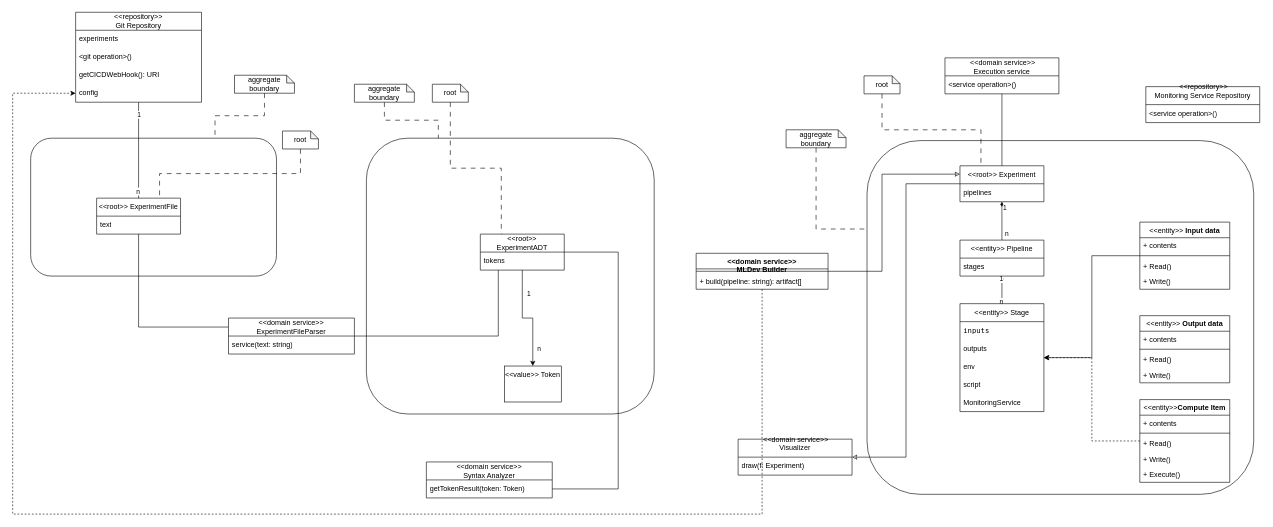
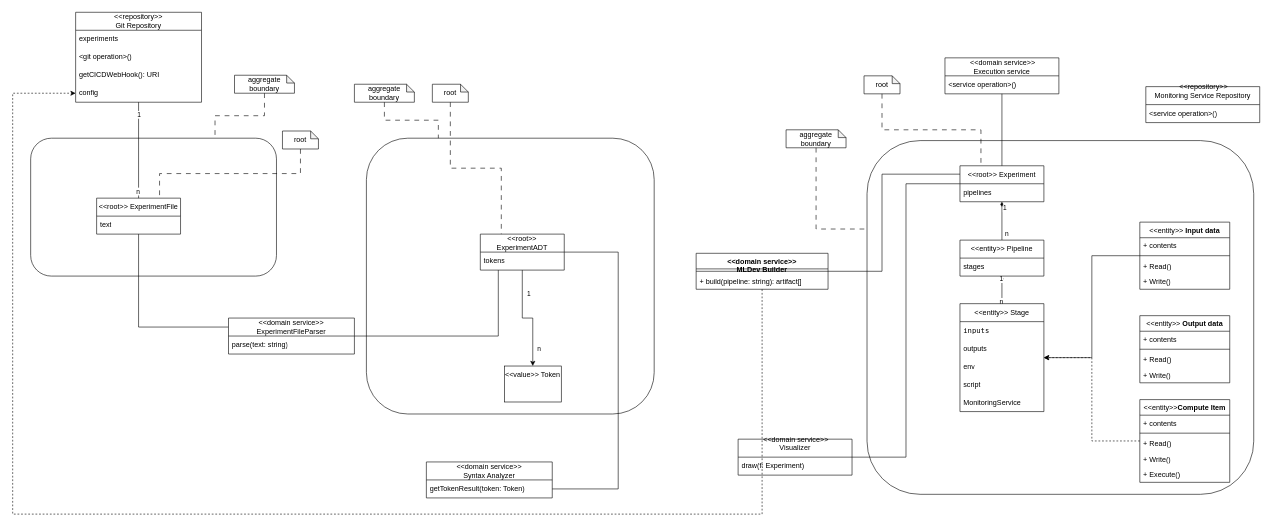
edge "<<domain service>> MLDev Builder" -> "<<root>> Experiment": arrowhead classic -> none
node "service(text: string)": label "service(text: string)" -> "parse(text: string)"
edge "<<root>> Experiment" -> "<<domain service>> Visualizer": arrowhead classic -> none
